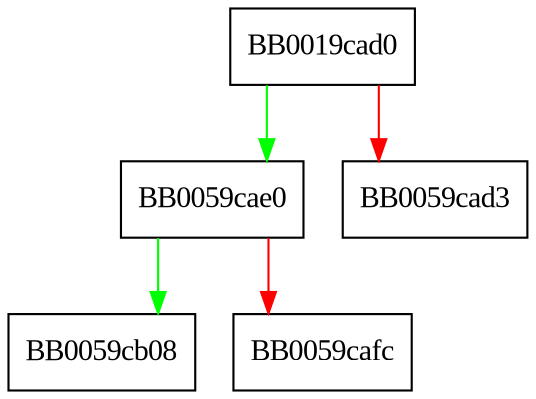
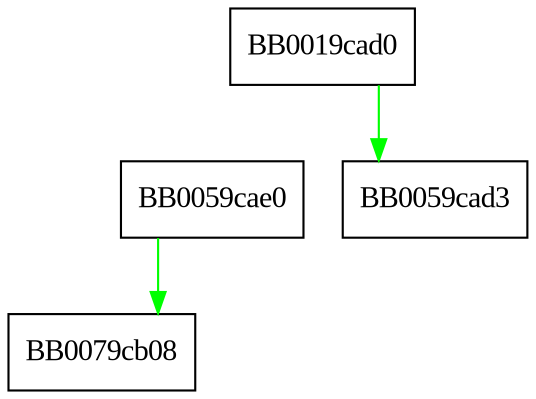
edge "BB0019cad0" -> "BB0059cae0": removed
edge "BB0019cad0" -> "BB0059cad3": color red -> green
node "BB0059cb08": label "BB0059cb08" -> "BB0079cb08"
node "BB0059cafc": removed
